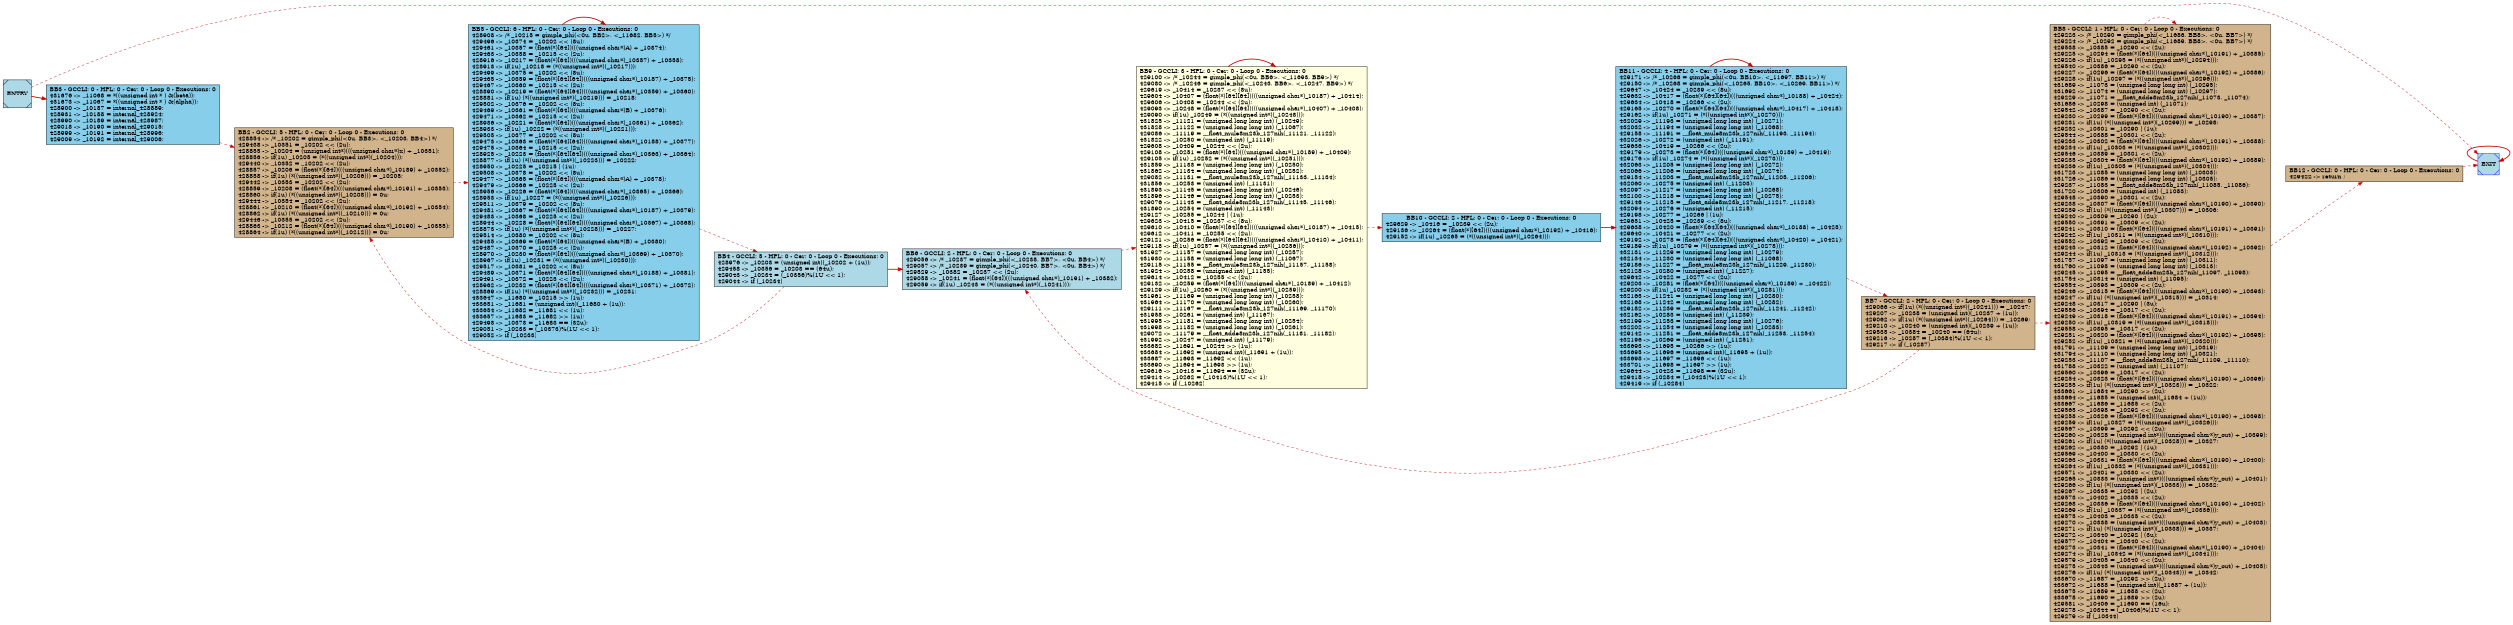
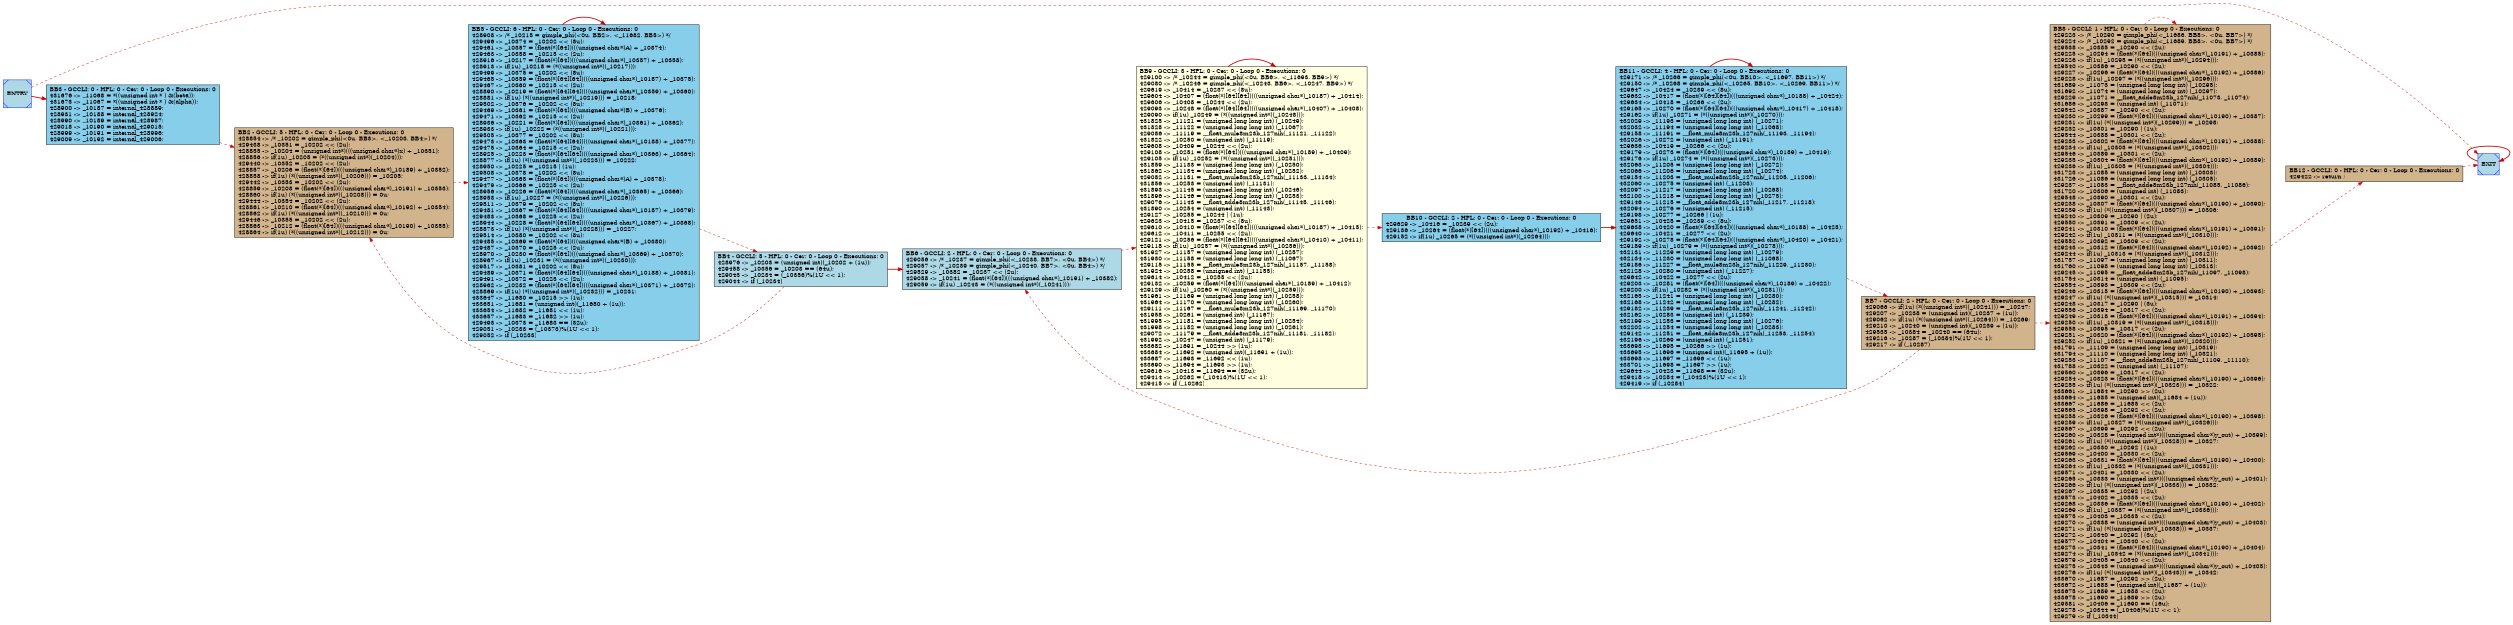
node "ENTRY": color black -> blue
